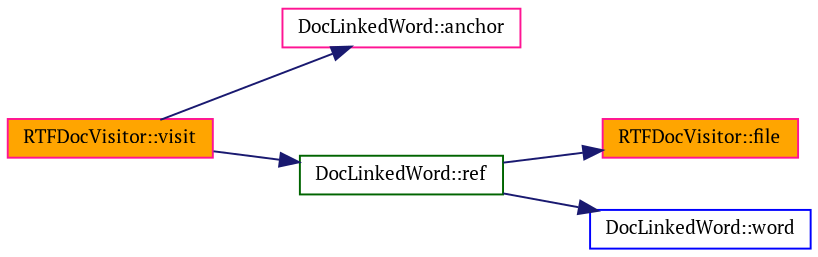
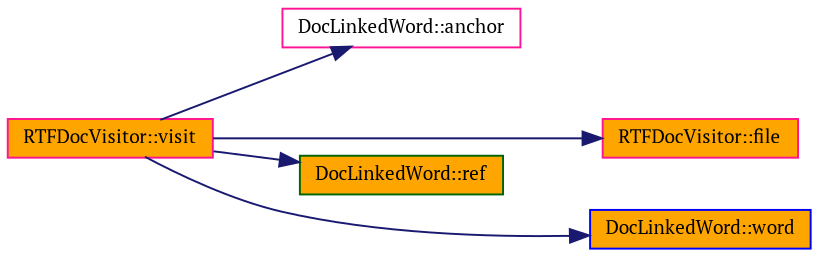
edge "DocLinkedWord::ref" -> "RTFDocVisitor::file": now "RTFDocVisitor::visit" -> "RTFDocVisitor::file"
node "DocLinkedWord::ref": fillcolor white -> orange
edge "DocLinkedWord::ref" -> "DocLinkedWord::word": now "RTFDocVisitor::visit" -> "DocLinkedWord::word"
node "DocLinkedWord::word": fillcolor white -> orange
